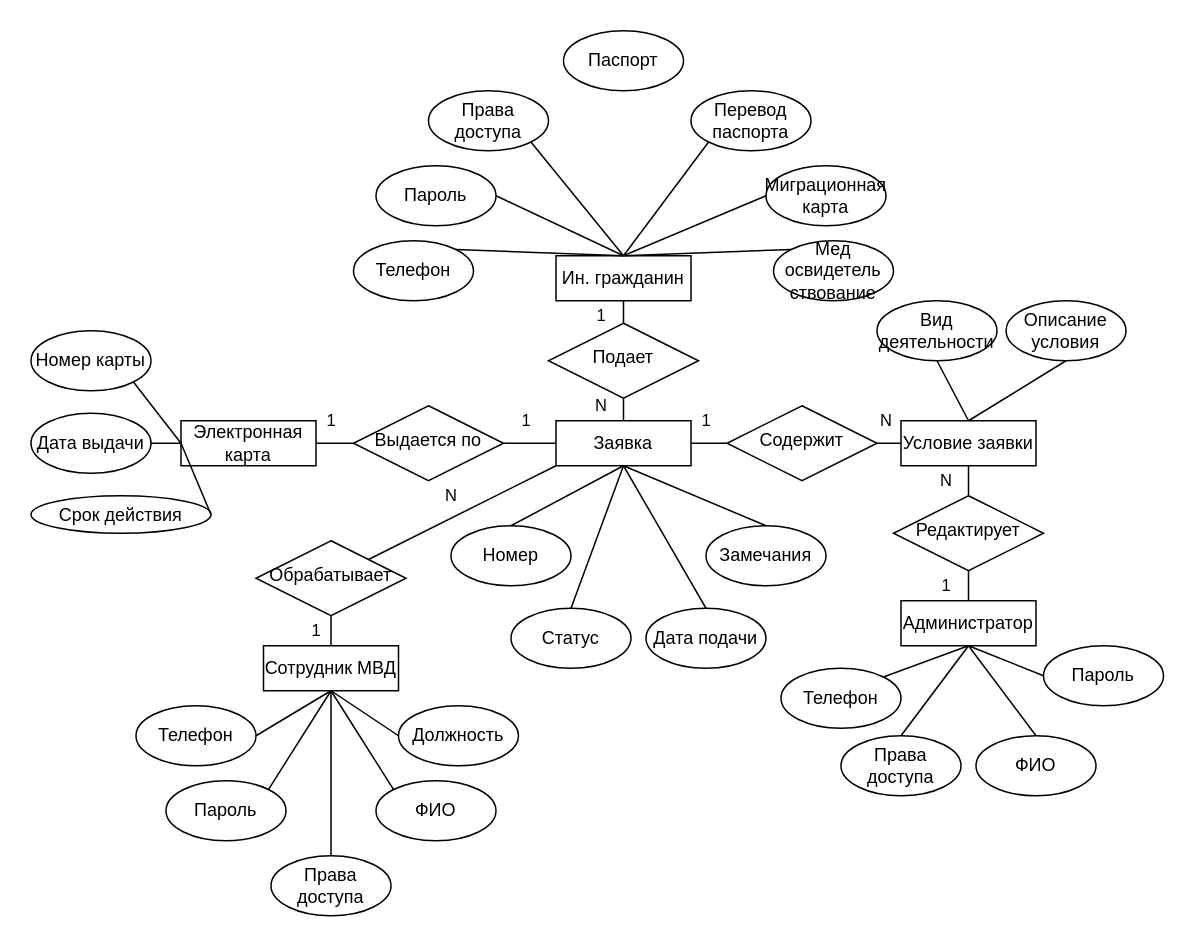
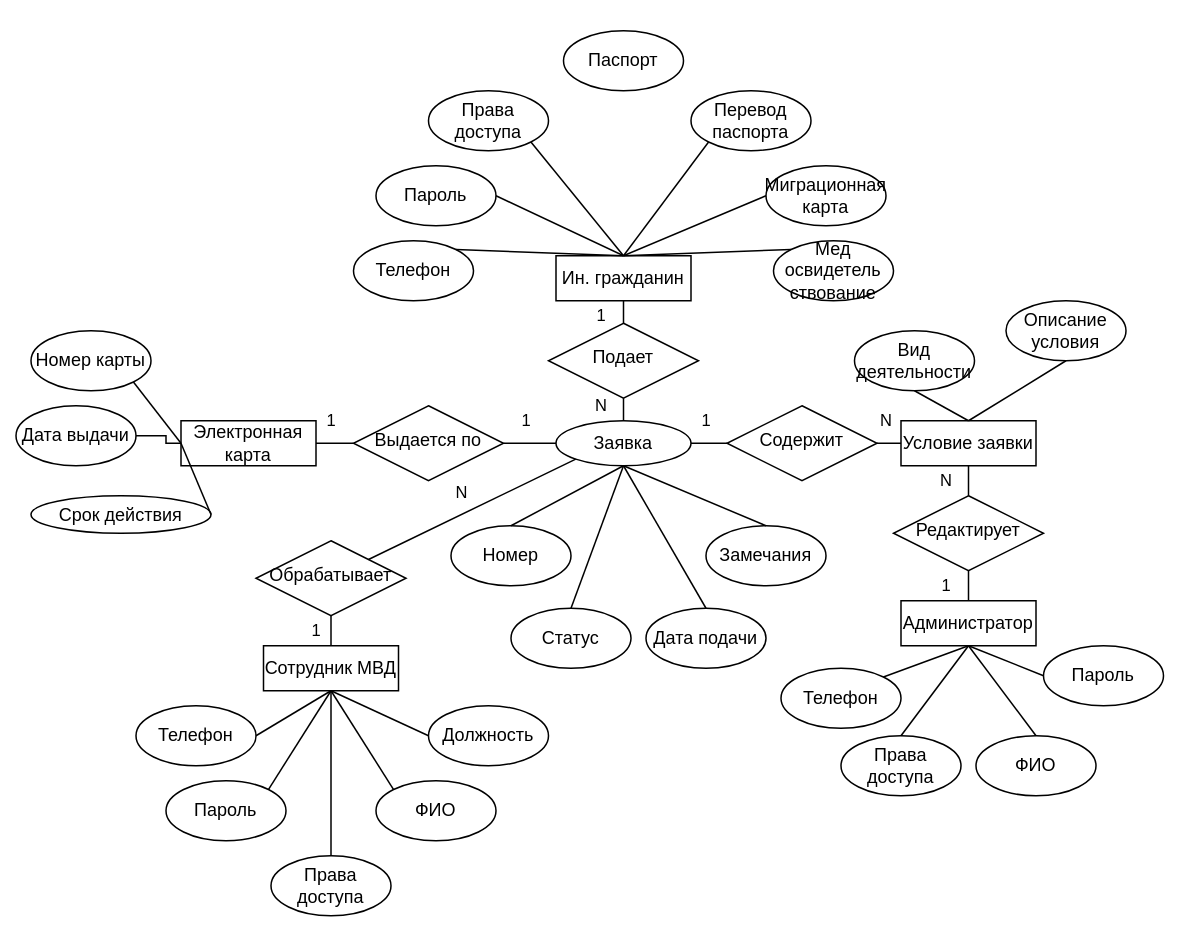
node "Вид деятельности": moved (937, 331) -> (914, 361)
node "Дата выдачи": moved (91, 443) -> (76, 436)
node "Заявка": shape rectangle -> ellipse
node "Должность": moved (458, 736) -> (488, 736)
